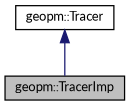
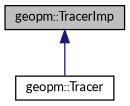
edge "geopm::TracerImp" -> "geopm::Tracer": reversed
